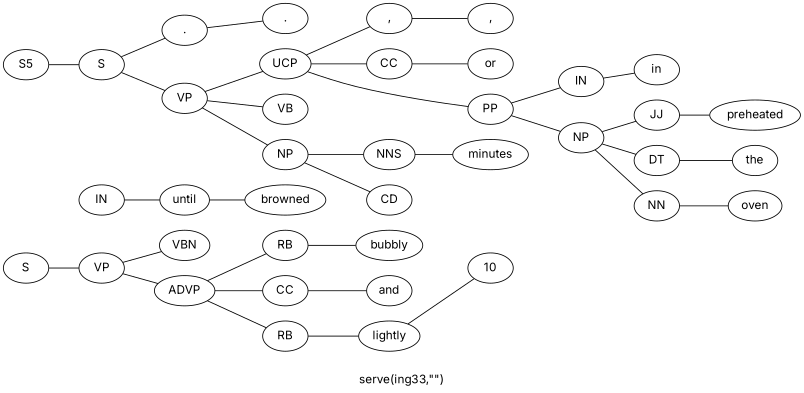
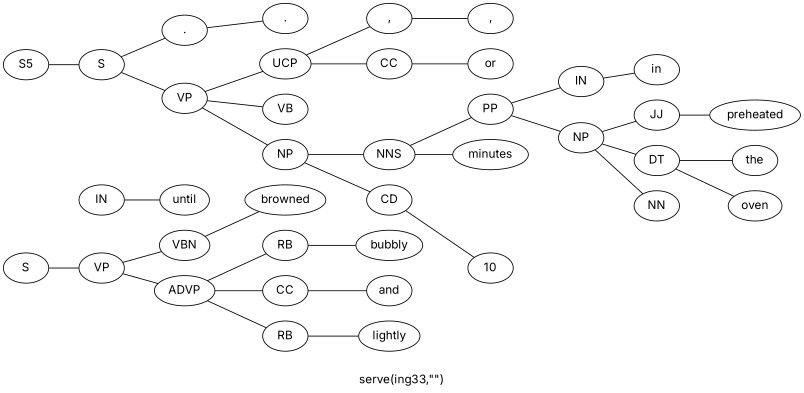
edge "UCP" -- "PP": now "NNS" -- "PP"
edge "until" -- "browned": now "VBN" -- "browned"
edge "NN" -- "oven": now "DT" -- "oven"
edge "10" -- "lightly": now "10" -- "CD"
